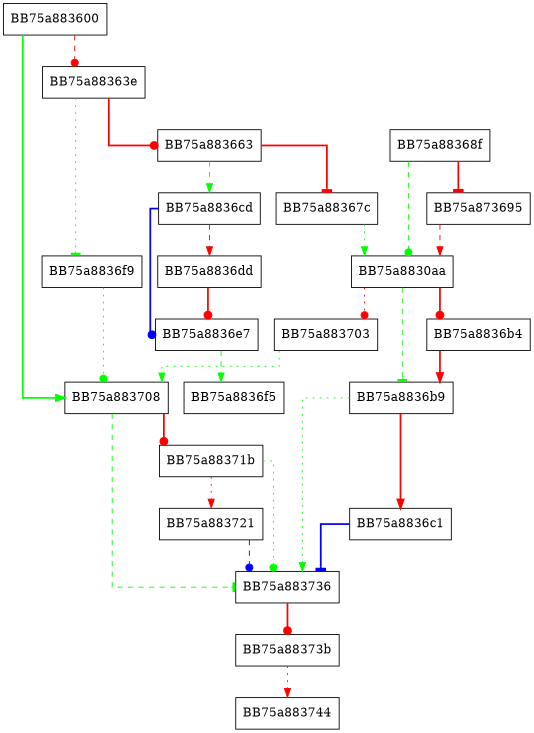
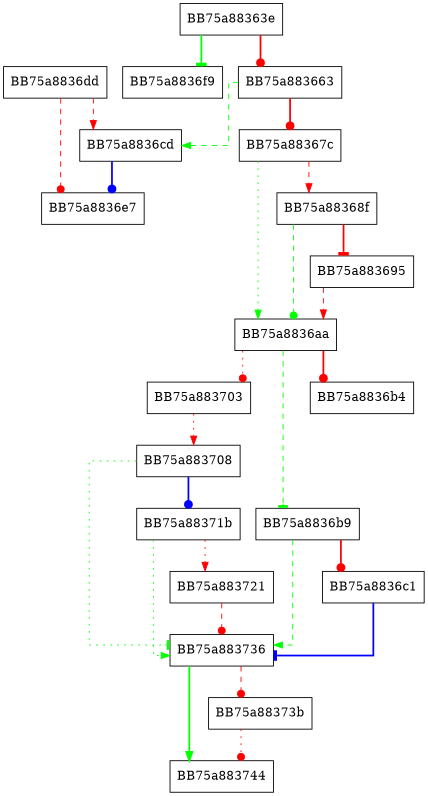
node "BB75a883600": removed
edge "BB75a883663" -> "BB75a88367c": arrowhead tee -> dot
edge "BB75a88367c" -> "BB75a88368f": added
edge "BB75a88363e" -> "BB75a8836f9": style dotted -> bold
node "BB75a873695": label "BB75a873695" -> "BB75a883695"
edge "BB75a8836cd" -> "BB75a8836dd": reversed
node "BB75a8830aa": label "BB75a8830aa" -> "BB75a8836aa"
edge "BB75a8836dd" -> "BB75a8836e7": style bold -> dashed
edge "BB75a8836f9" -> "BB75a883708": removed
edge "BB75a8836b4" -> "BB75a8836b9": removed
edge "BB75a883703" -> "BB75a883708": color green -> red
node "BB75a8836f5": removed
edge "BB75a883708" -> "BB75a88371b": color red -> blue
edge "BB75a8836b9" -> "BB75a883736": style dotted -> dashed
edge "BB75a8836b9" -> "BB75a8836c1": arrowhead normal -> dot
edge "BB75a88371b" -> "BB75a883736": arrowhead dot -> normal
edge "BB75a883721" -> "BB75a883736": color blue -> red
edge "BB75a883708" -> "BB75a883736": style dashed -> dotted
edge "BB75a883736" -> "BB75a88373b": style bold -> dashed
edge "BB75a88373b" -> "BB75a883744": arrowhead normal -> dot
edge "BB75a883736" -> "BB75a883744": added
